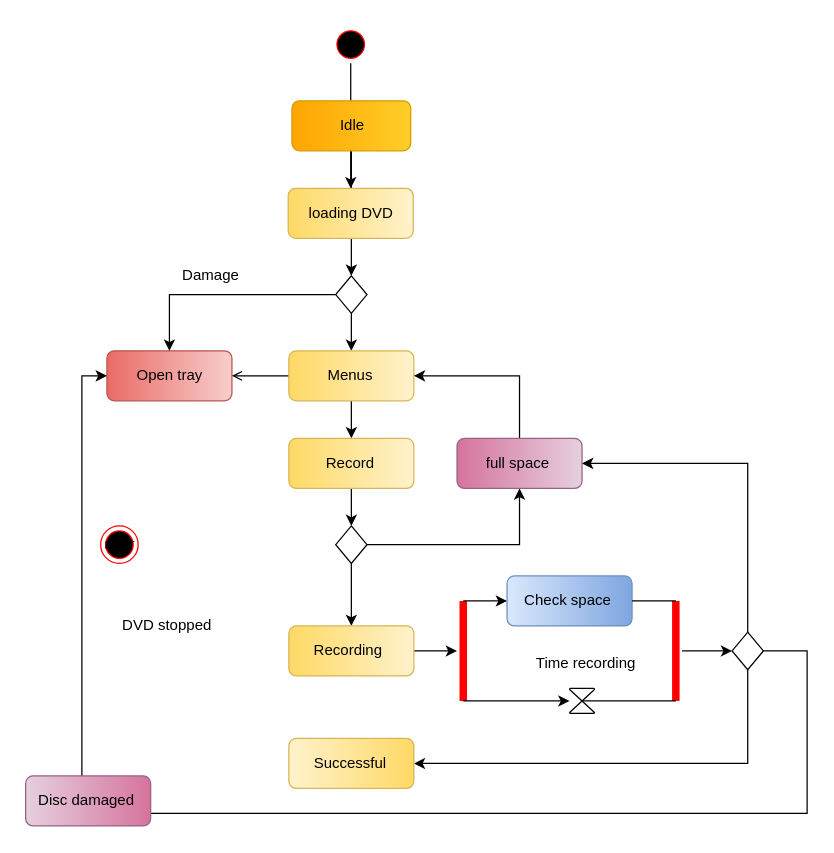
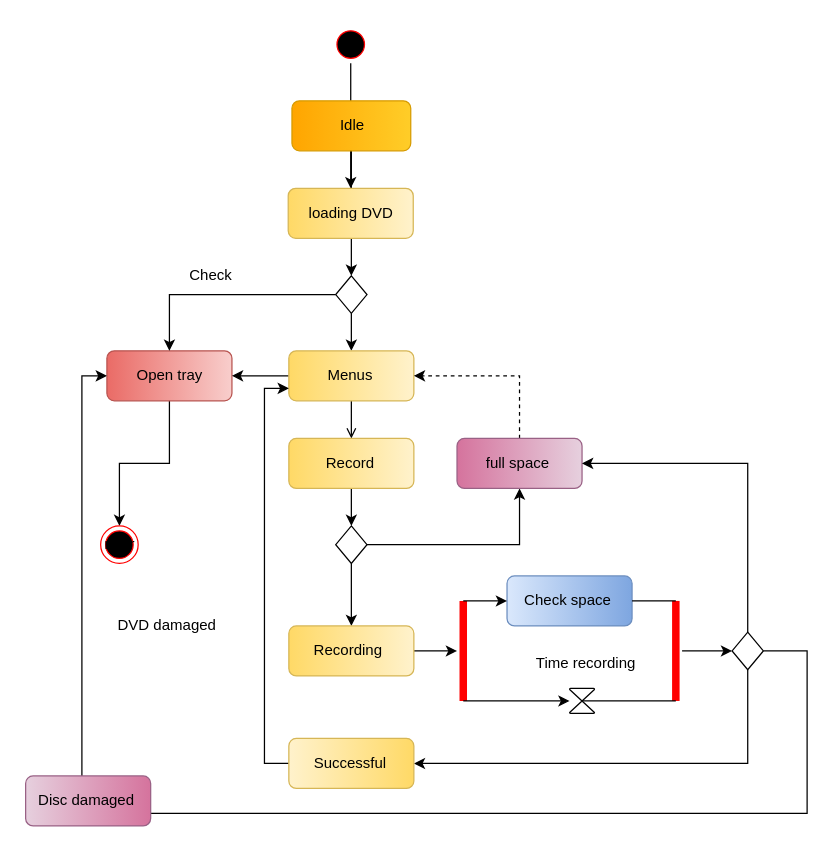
node "Damage": label "Damage" -> "Check"
edge "Menus" -> "Open tray": arrowhead open -> classic
edge "full space" -> "Menus": style solid -> dashed
edge "Menus" -> "Record": arrowhead classic -> open
edge "Open tray" -> "rrrrrr": added
edge "Successful" -> "Menus": added
node "DVD stopped": label "DVD stopped" -> "DVD damaged"
